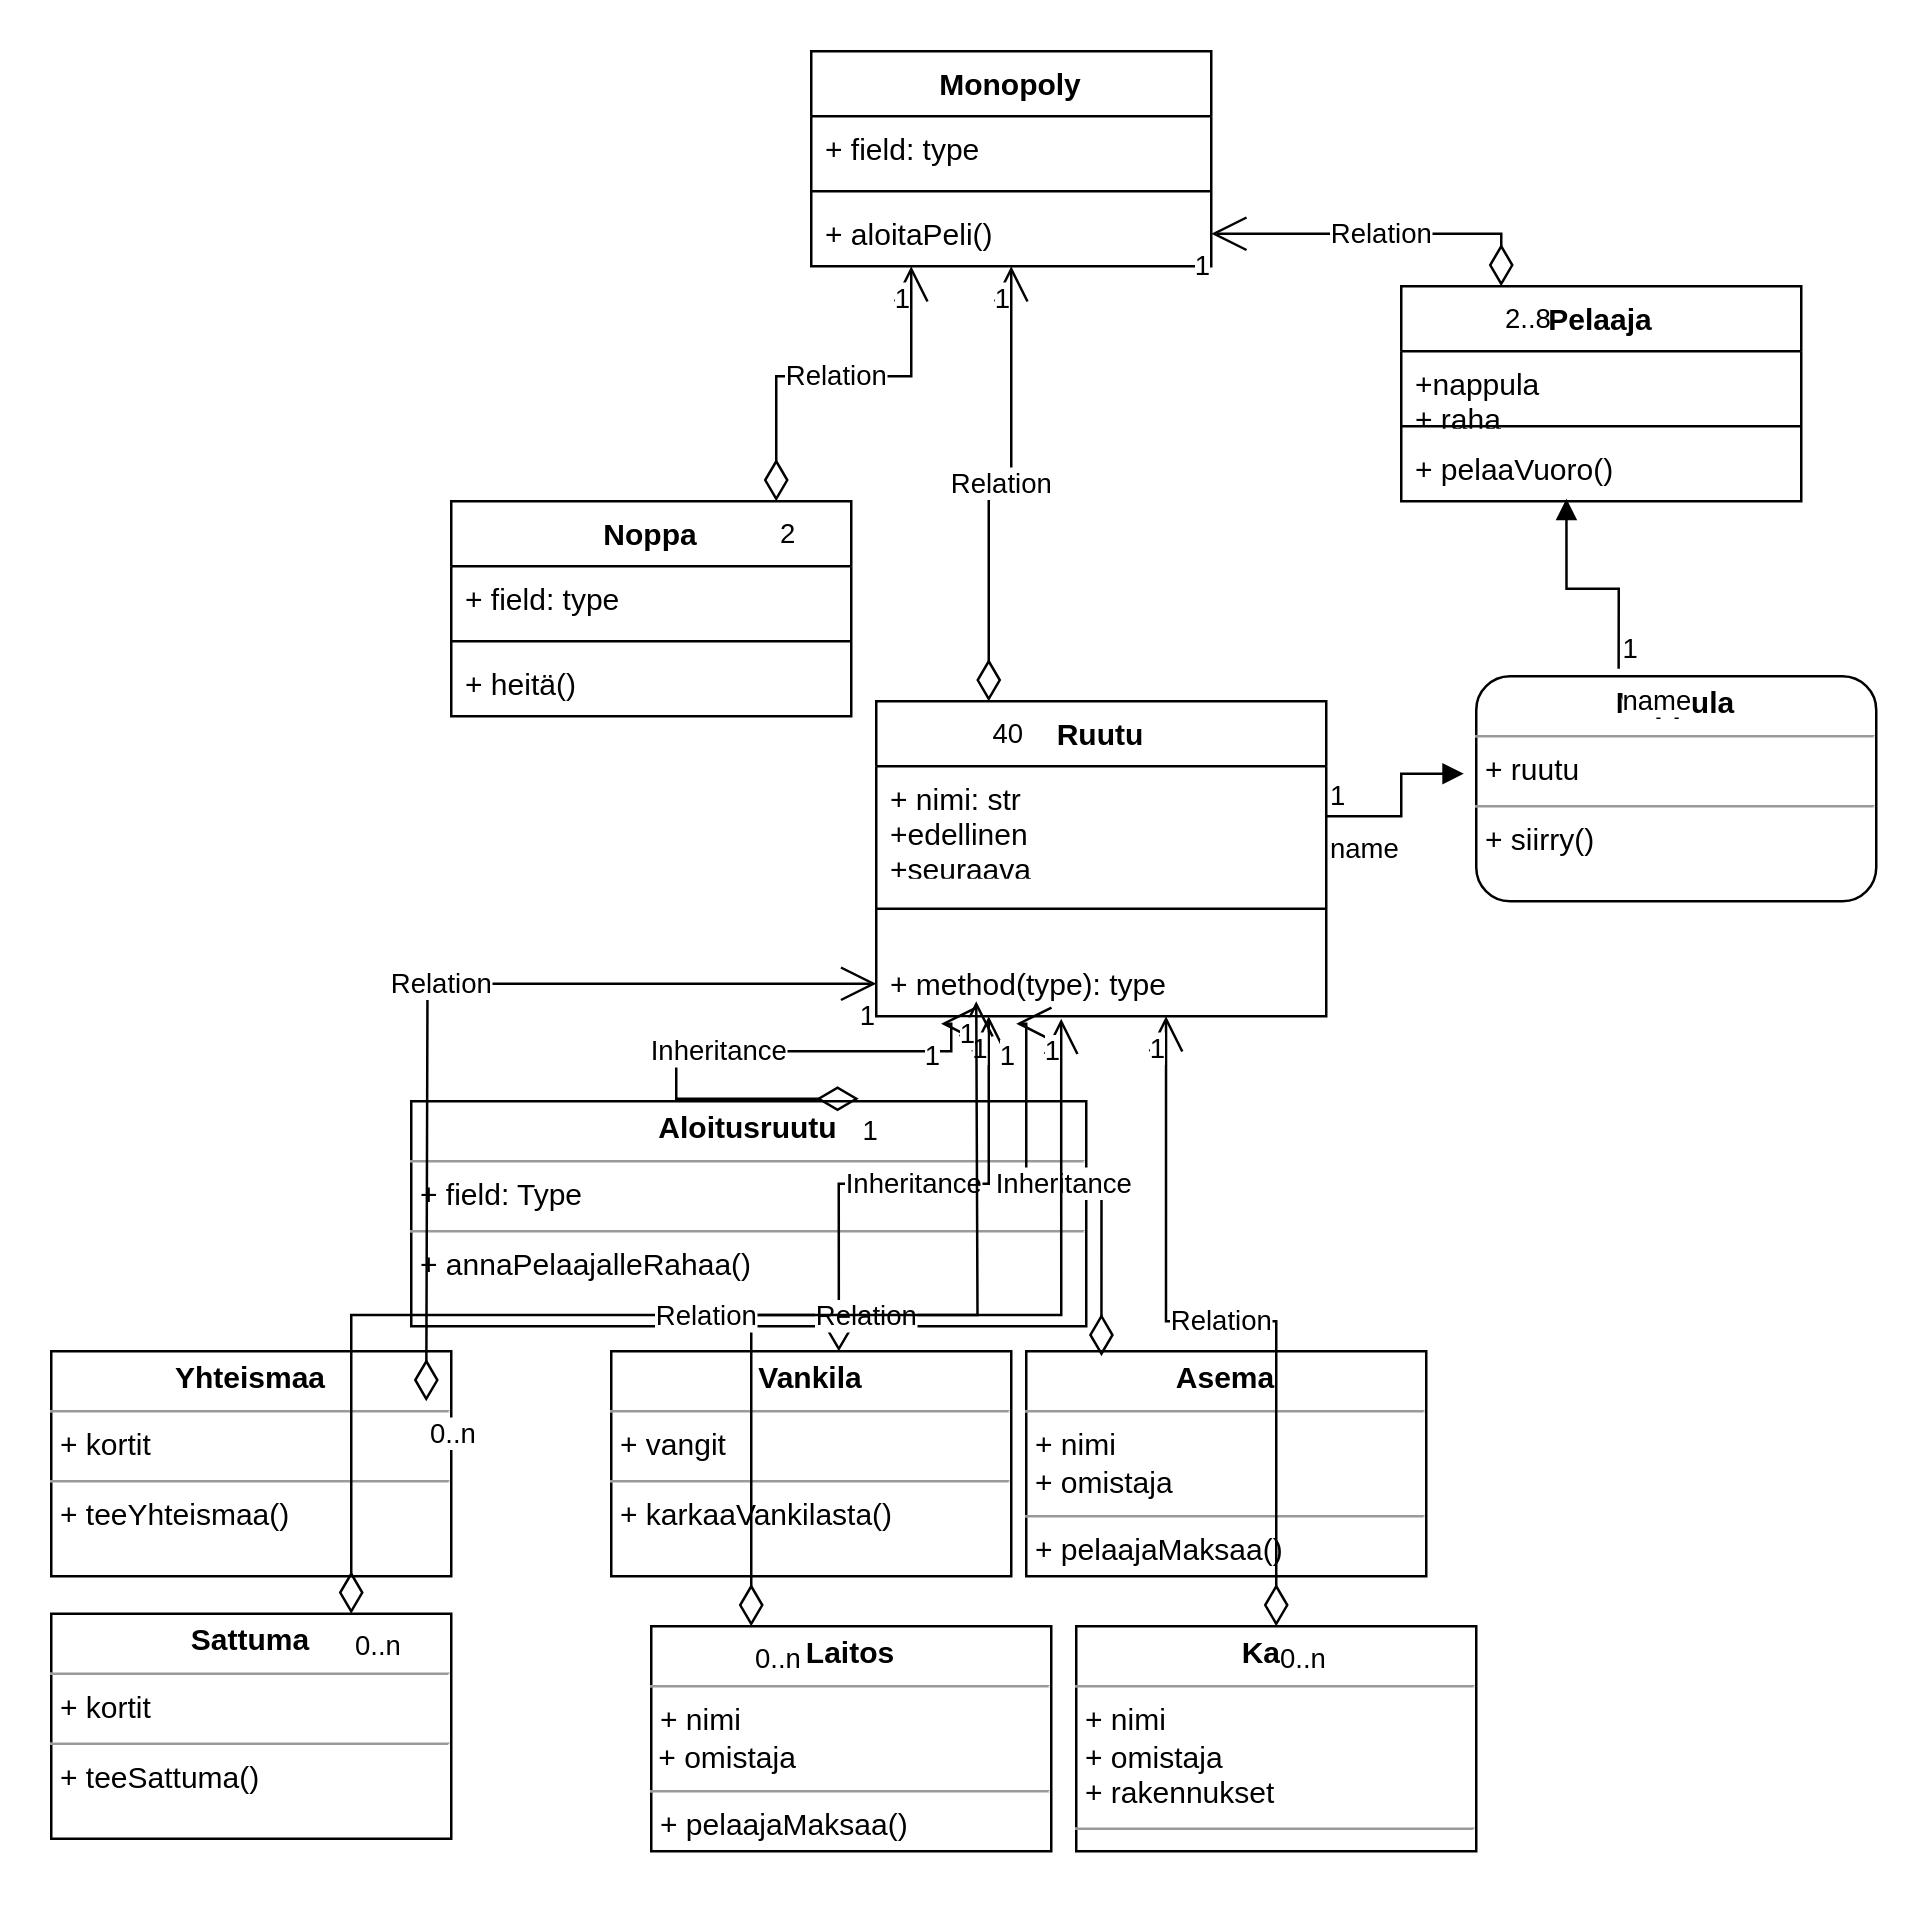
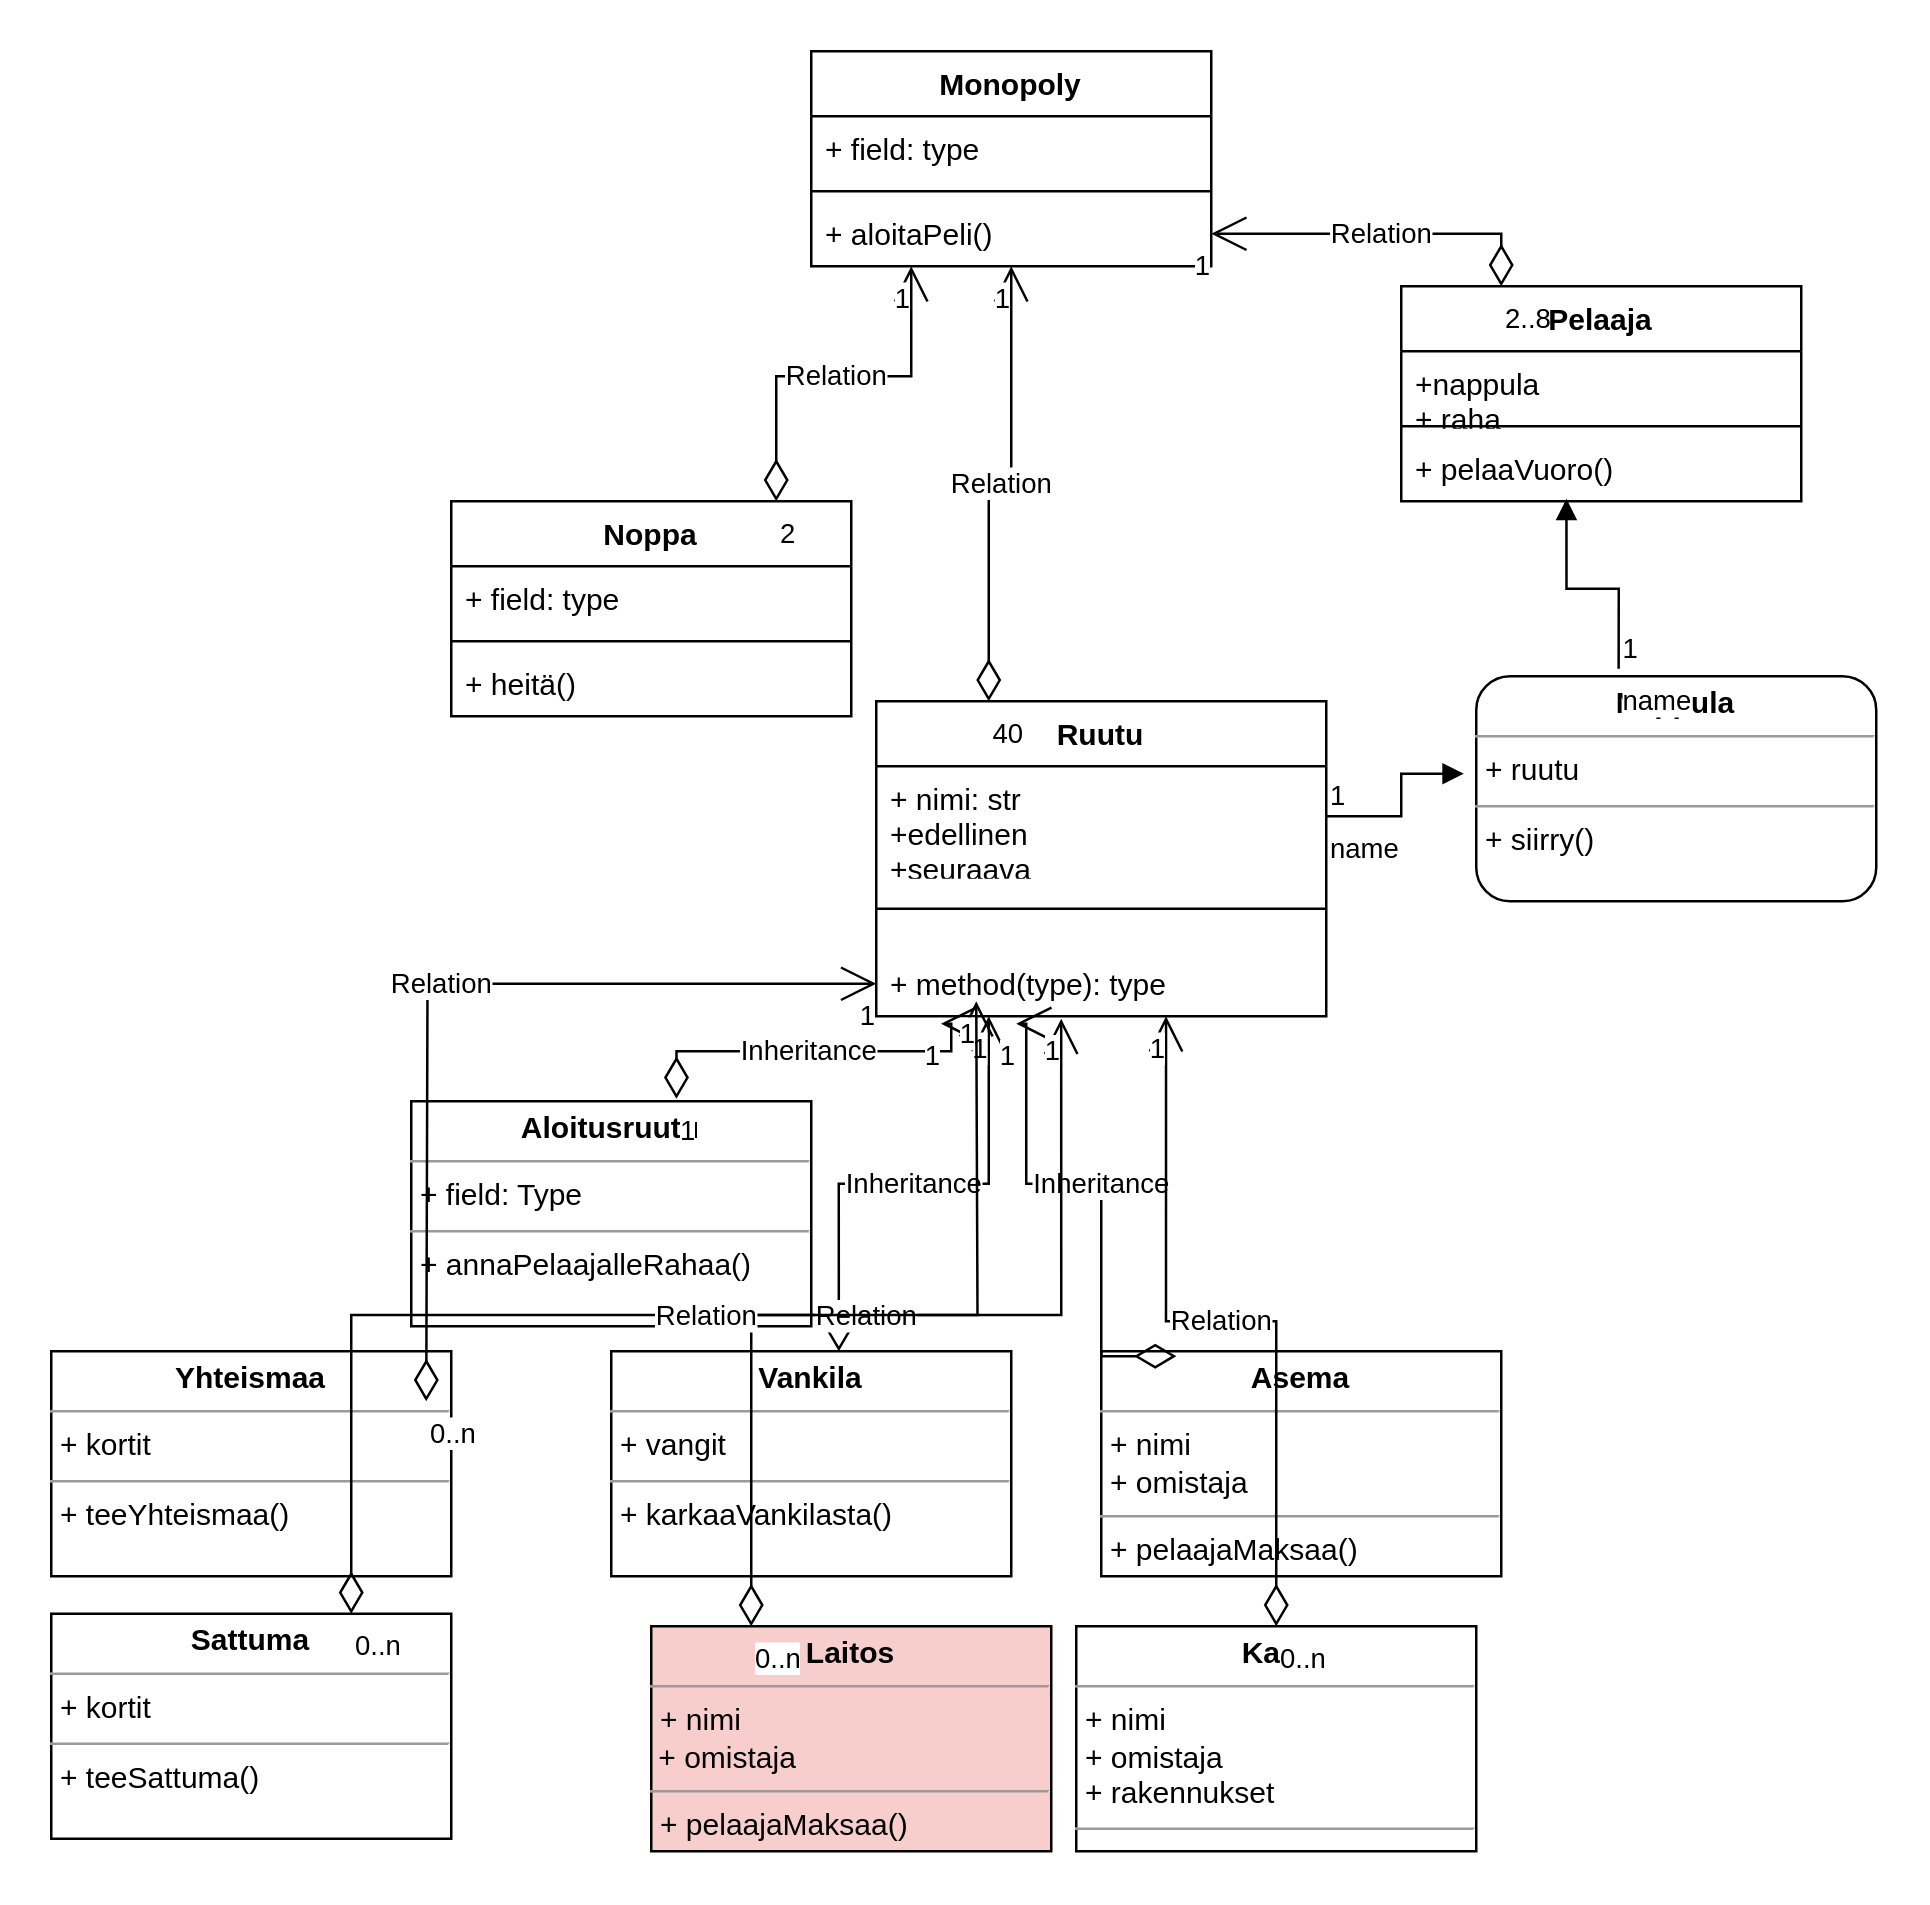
node "Aloitusruutu + field: Type + annaPelaajalleRahaa()": size 675x225 -> 400x225
node "Asema + nimi + omistaja + pelaajaMaksaa()": moved (1226, 1464) -> (1301, 1464)
node "Laitos + nimi + omistaja + pelaajaMaksaa()": fillcolor #ffffff -> #f8cecc
